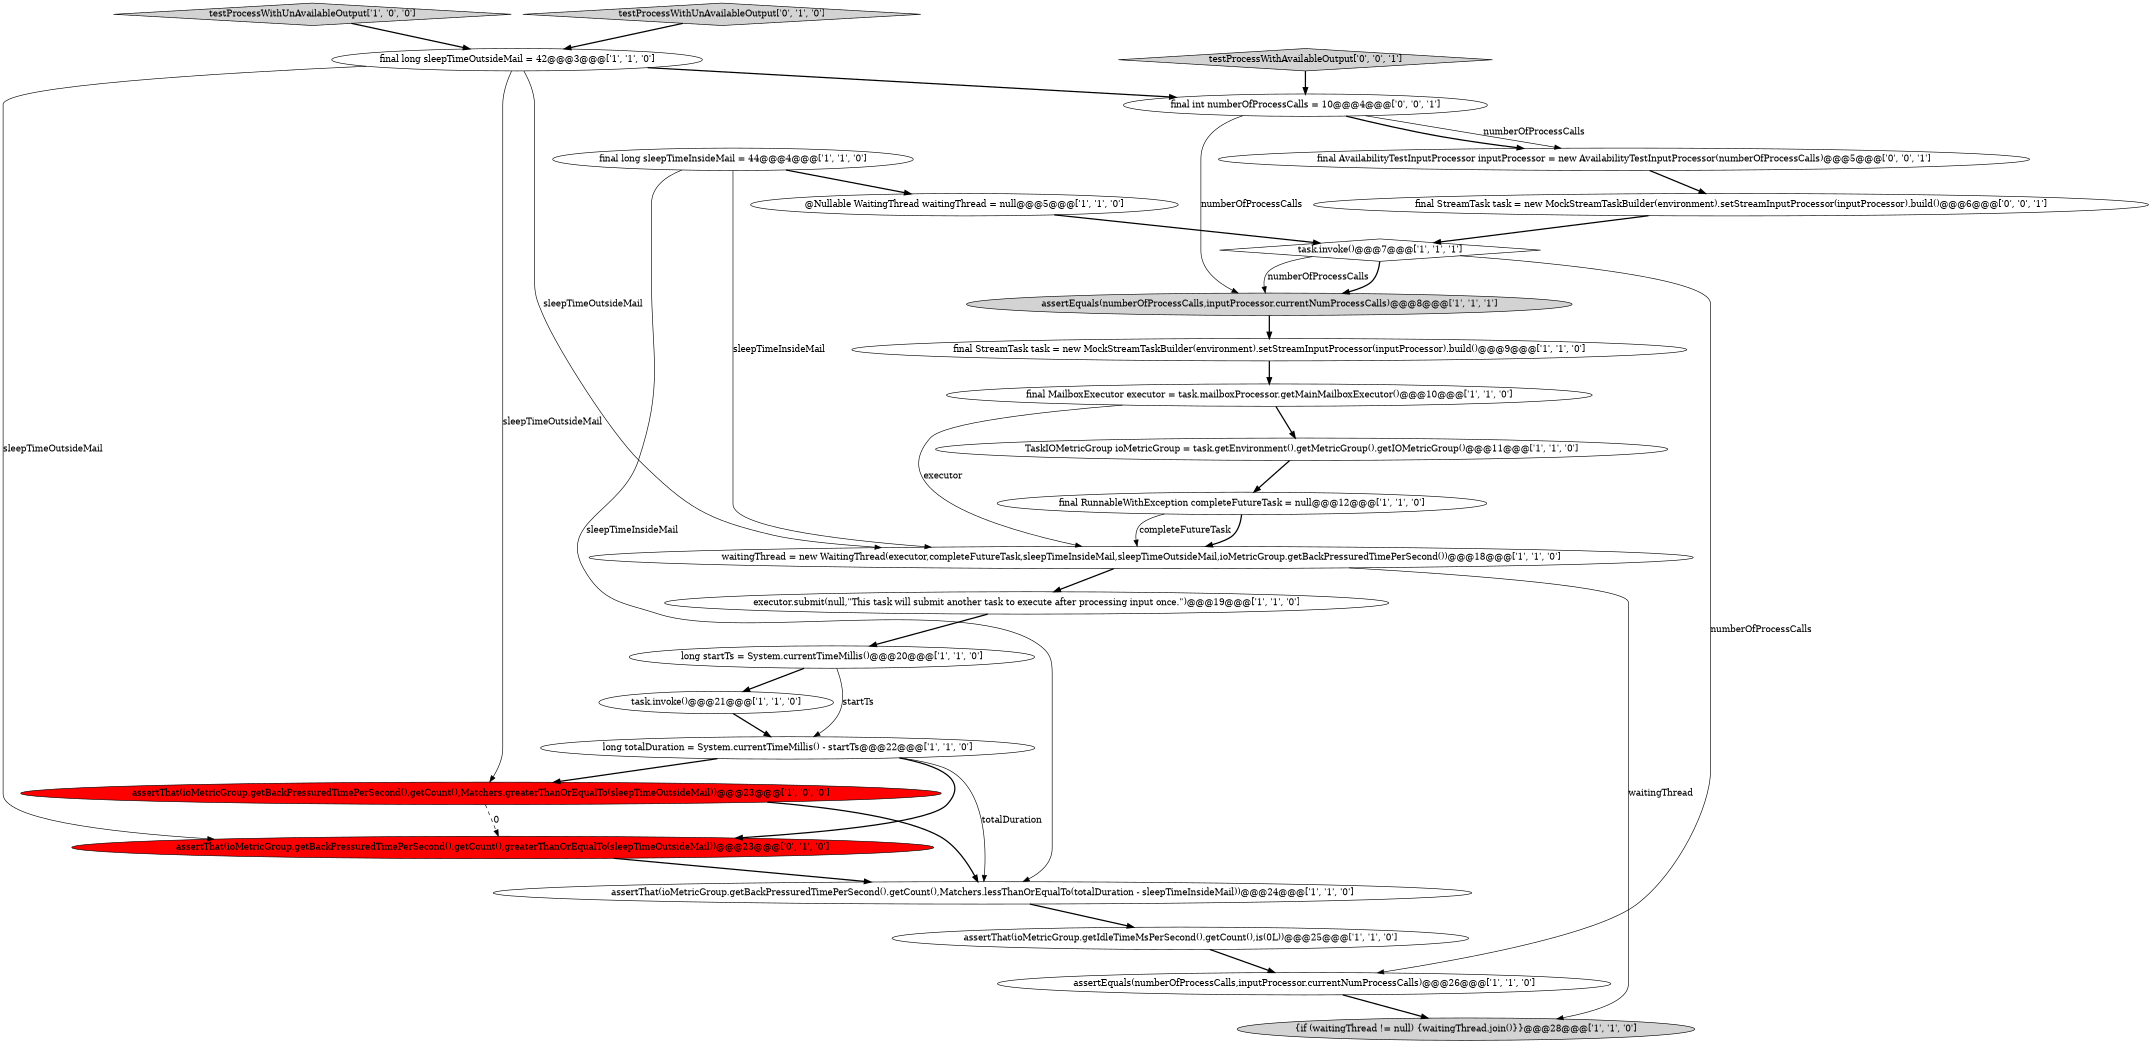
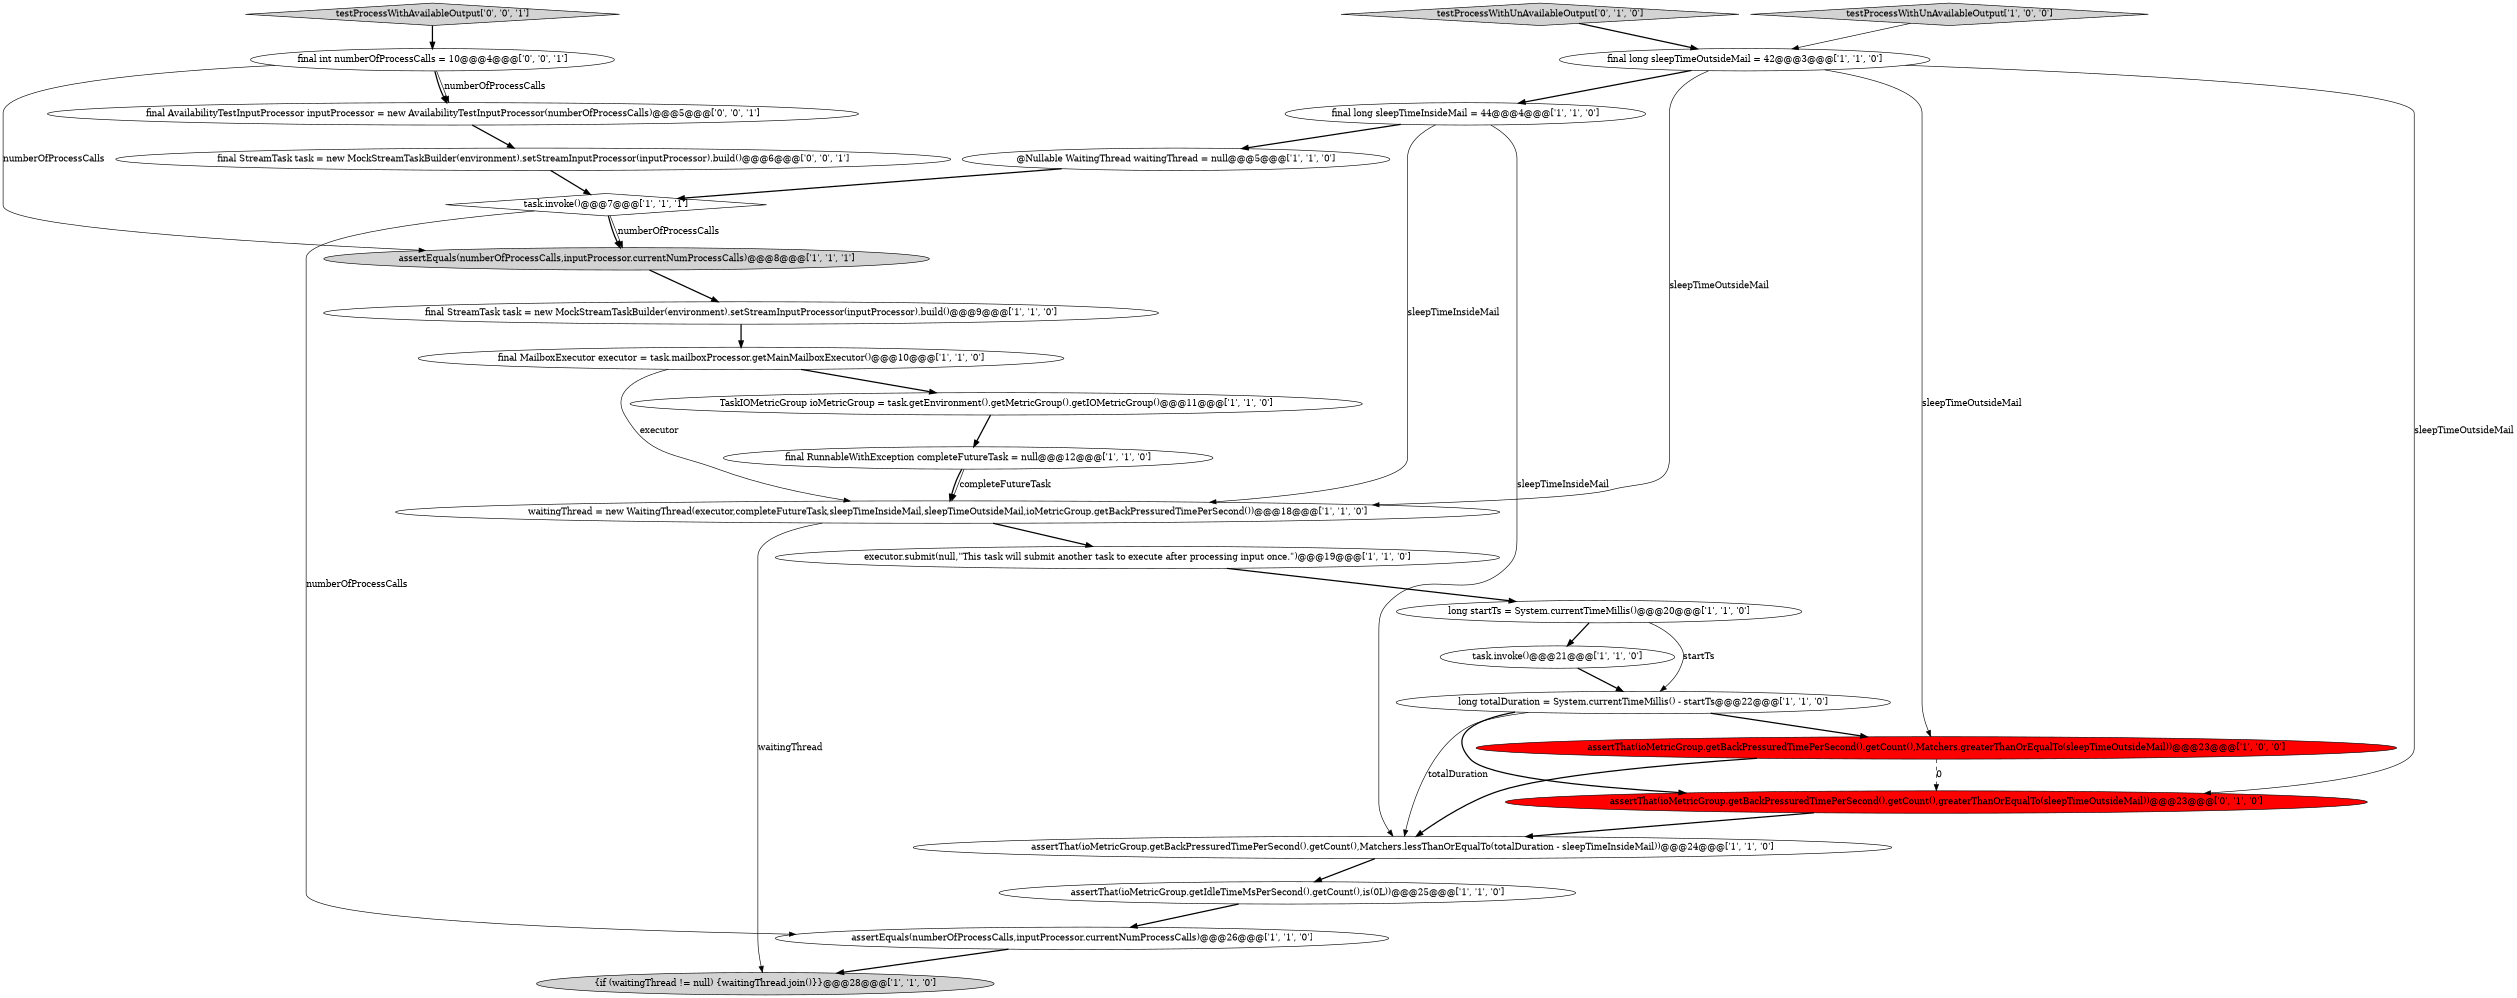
edge "testProcessWithUnAvailableOutput['1', '0', '0']" -> "final long sleepTimeOutsideMail = 42@@@3@@@['1', '1', '0']": style bold -> solid
edge "final long sleepTimeOutsideMail = 42@@@3@@@['1', '1', '0']" -> "final int numberOfProcessCalls = 10@@@4@@@['0', '0', '1']": now "final long sleepTimeOutsideMail = 42@@@3@@@['1', '1', '0']" -> "final long sleepTimeInsideMail = 44@@@4@@@['1', '1', '0']"
